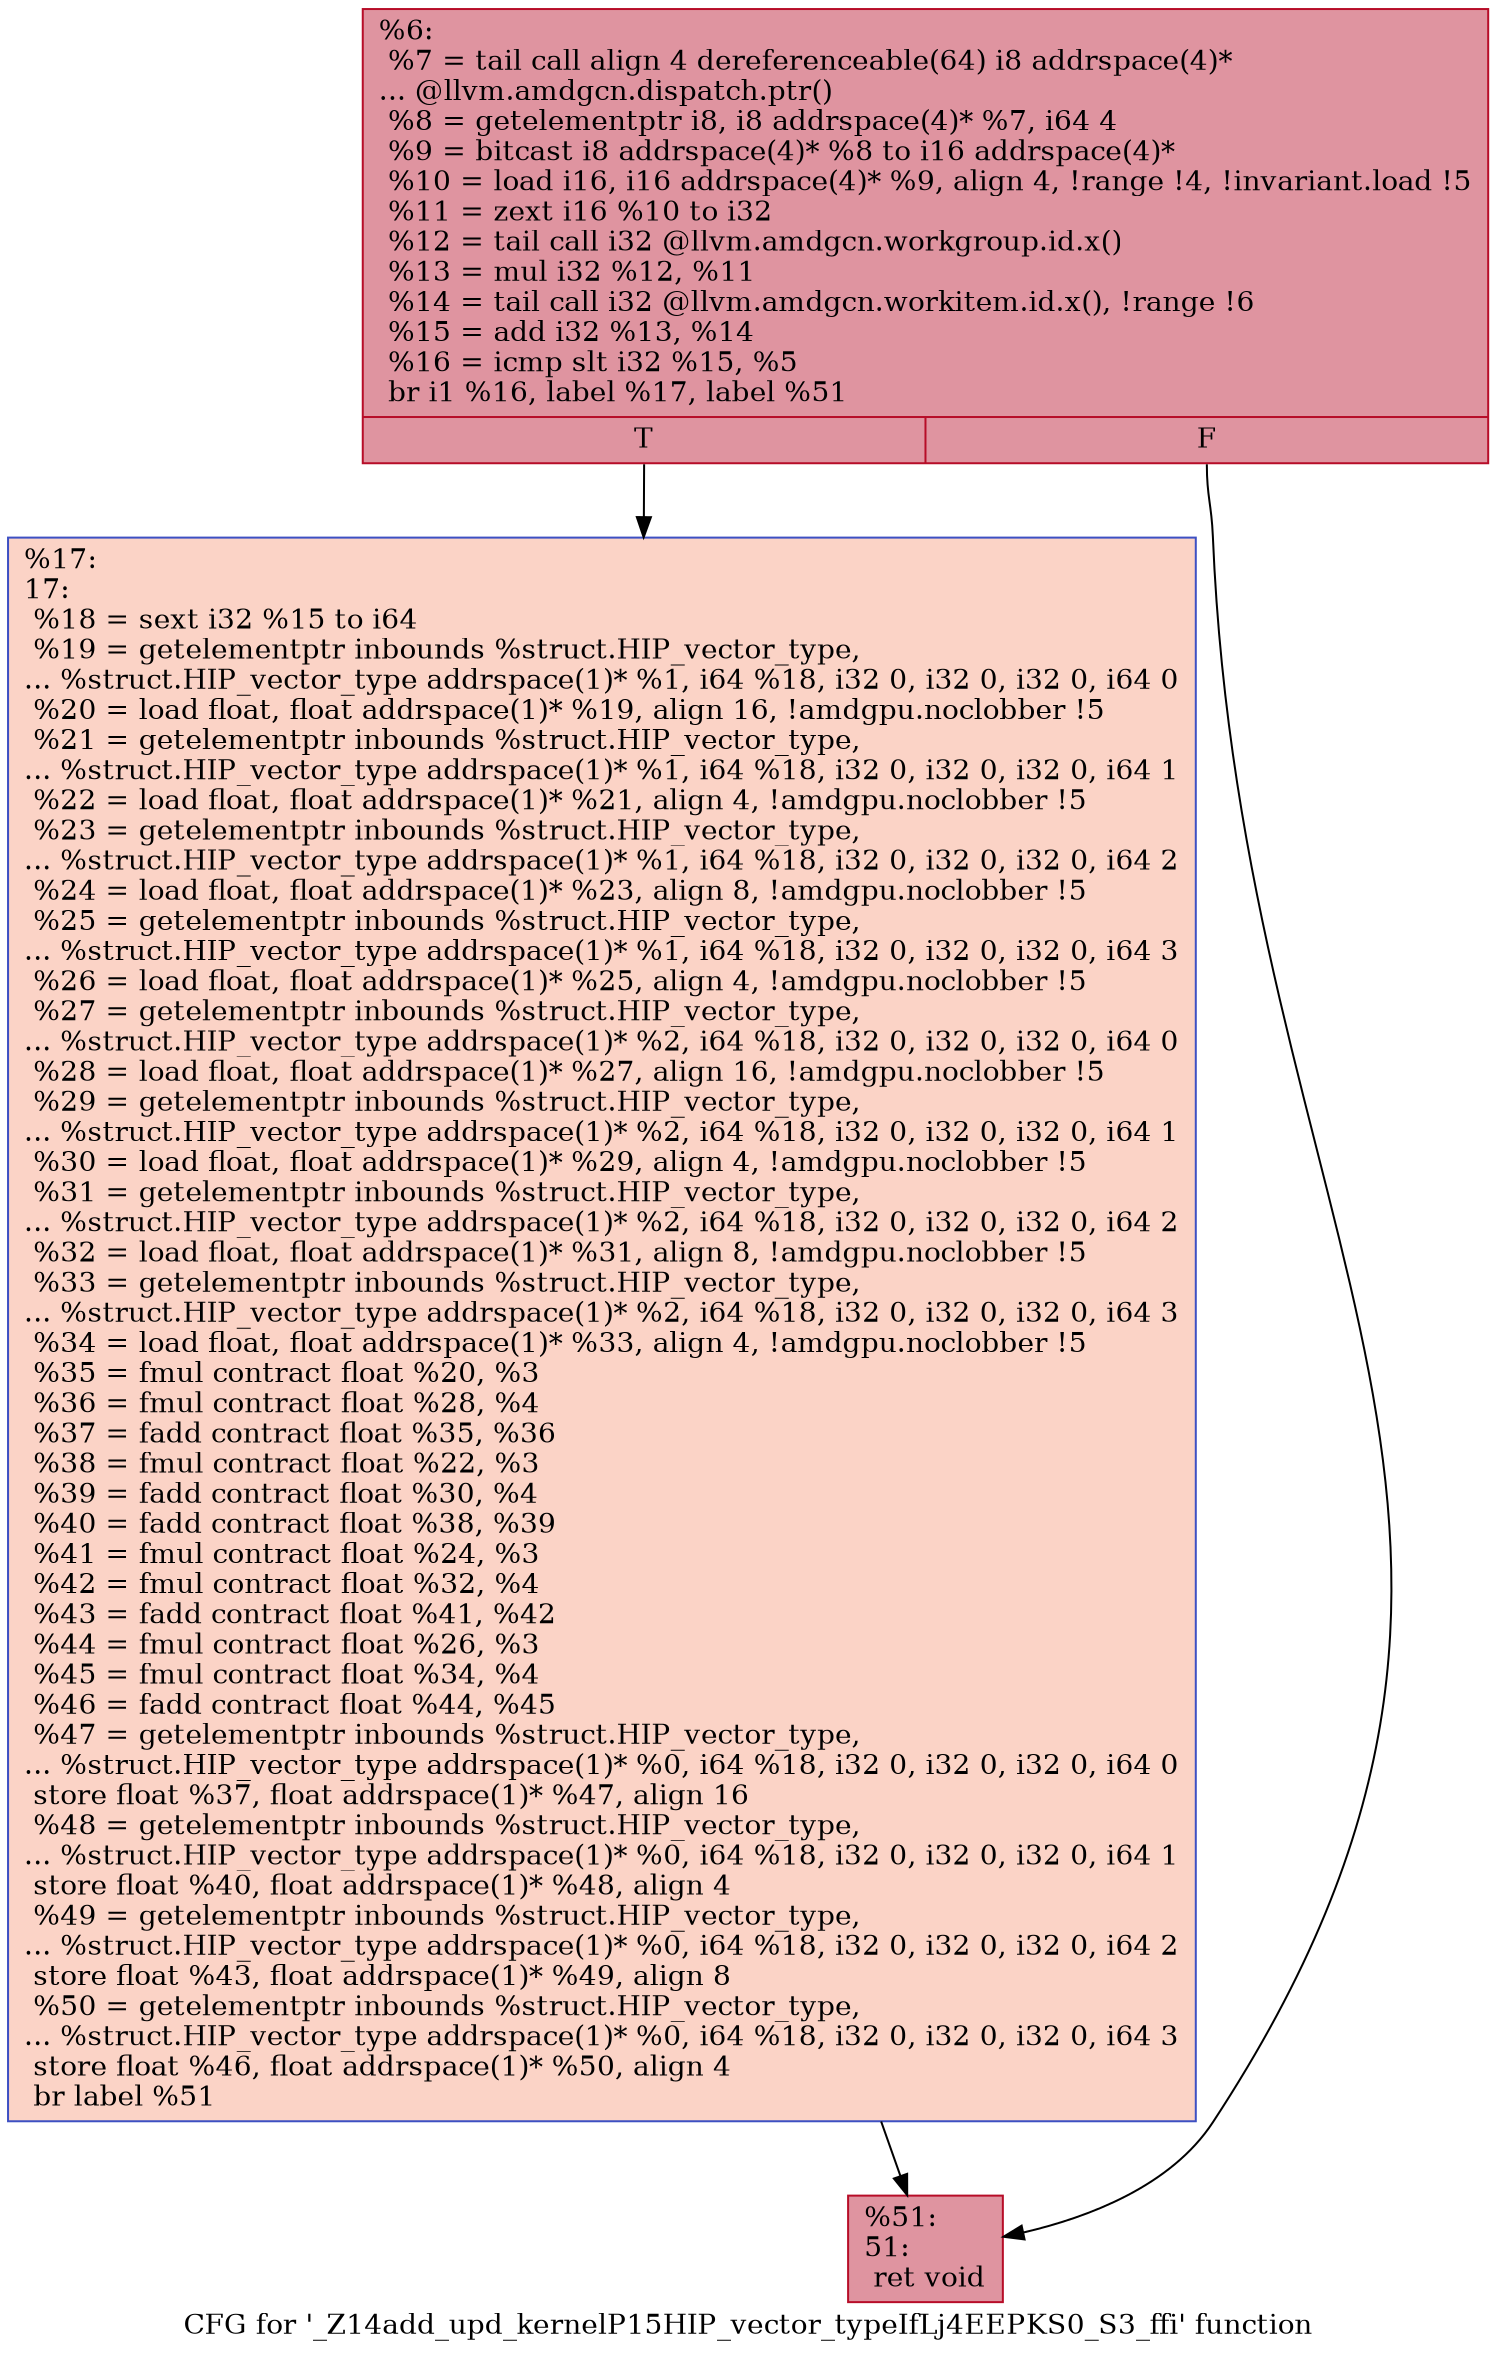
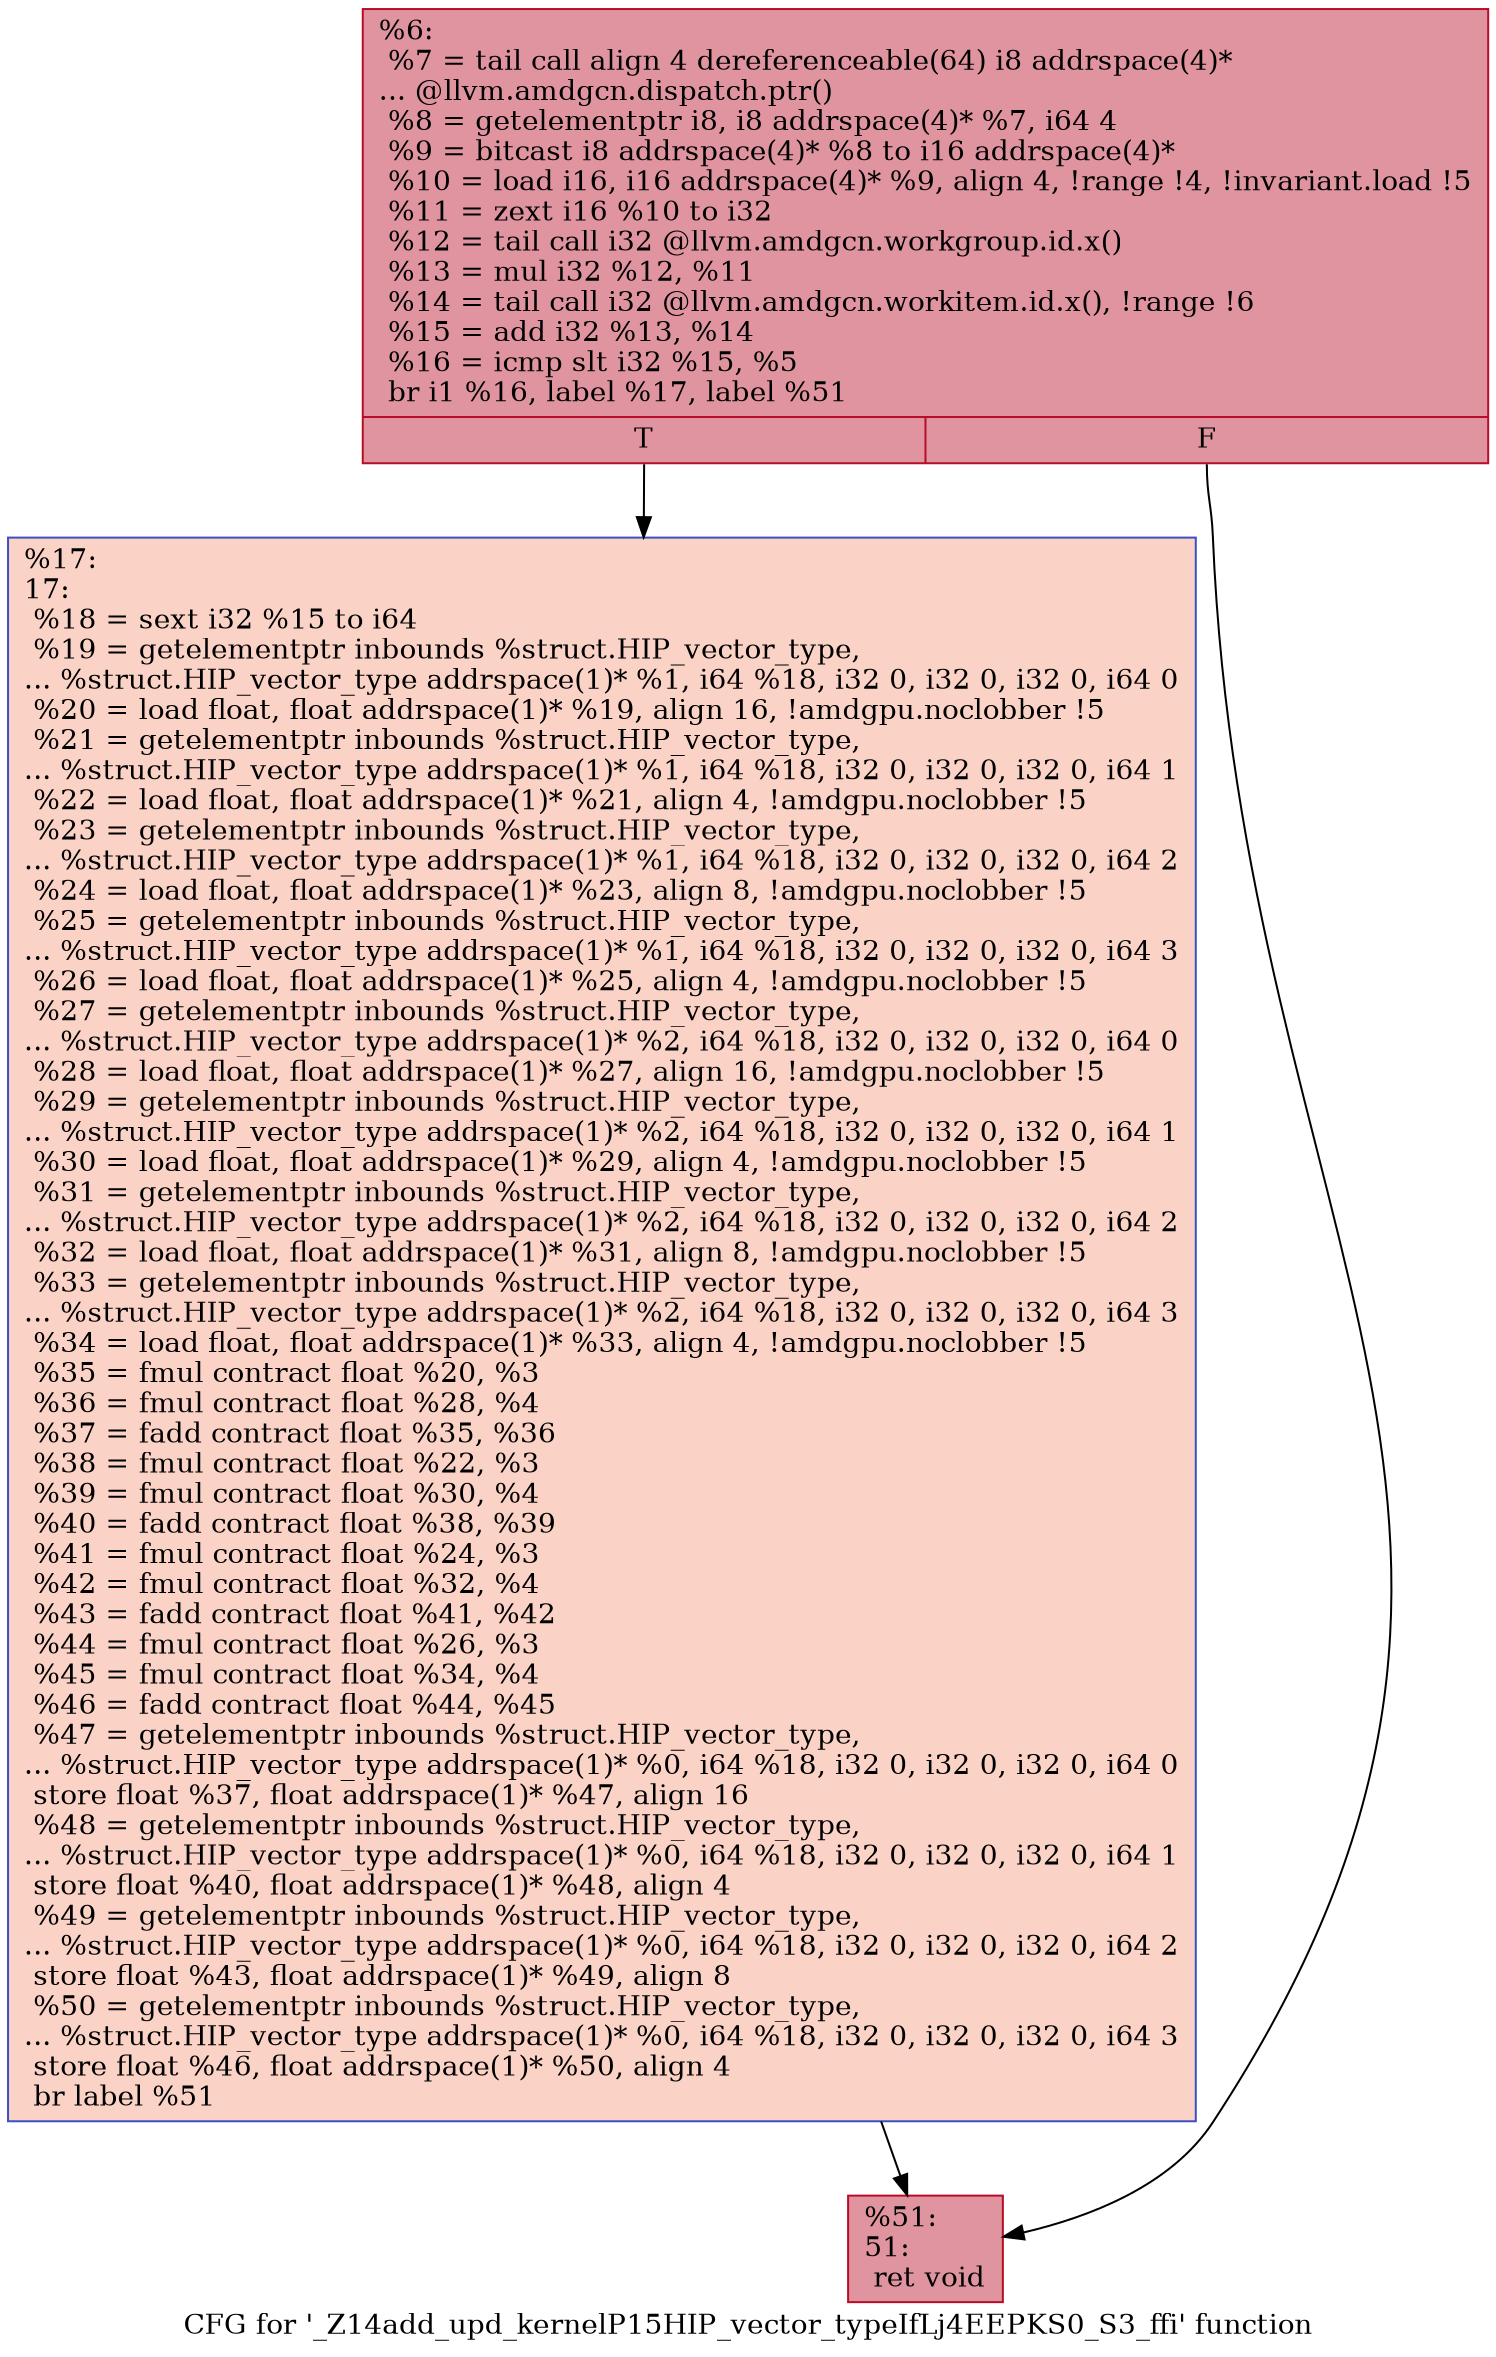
node "%17:": text "%39 = fadd contract float %30, %4" -> "%39 = fmul contract float %30, %4"
